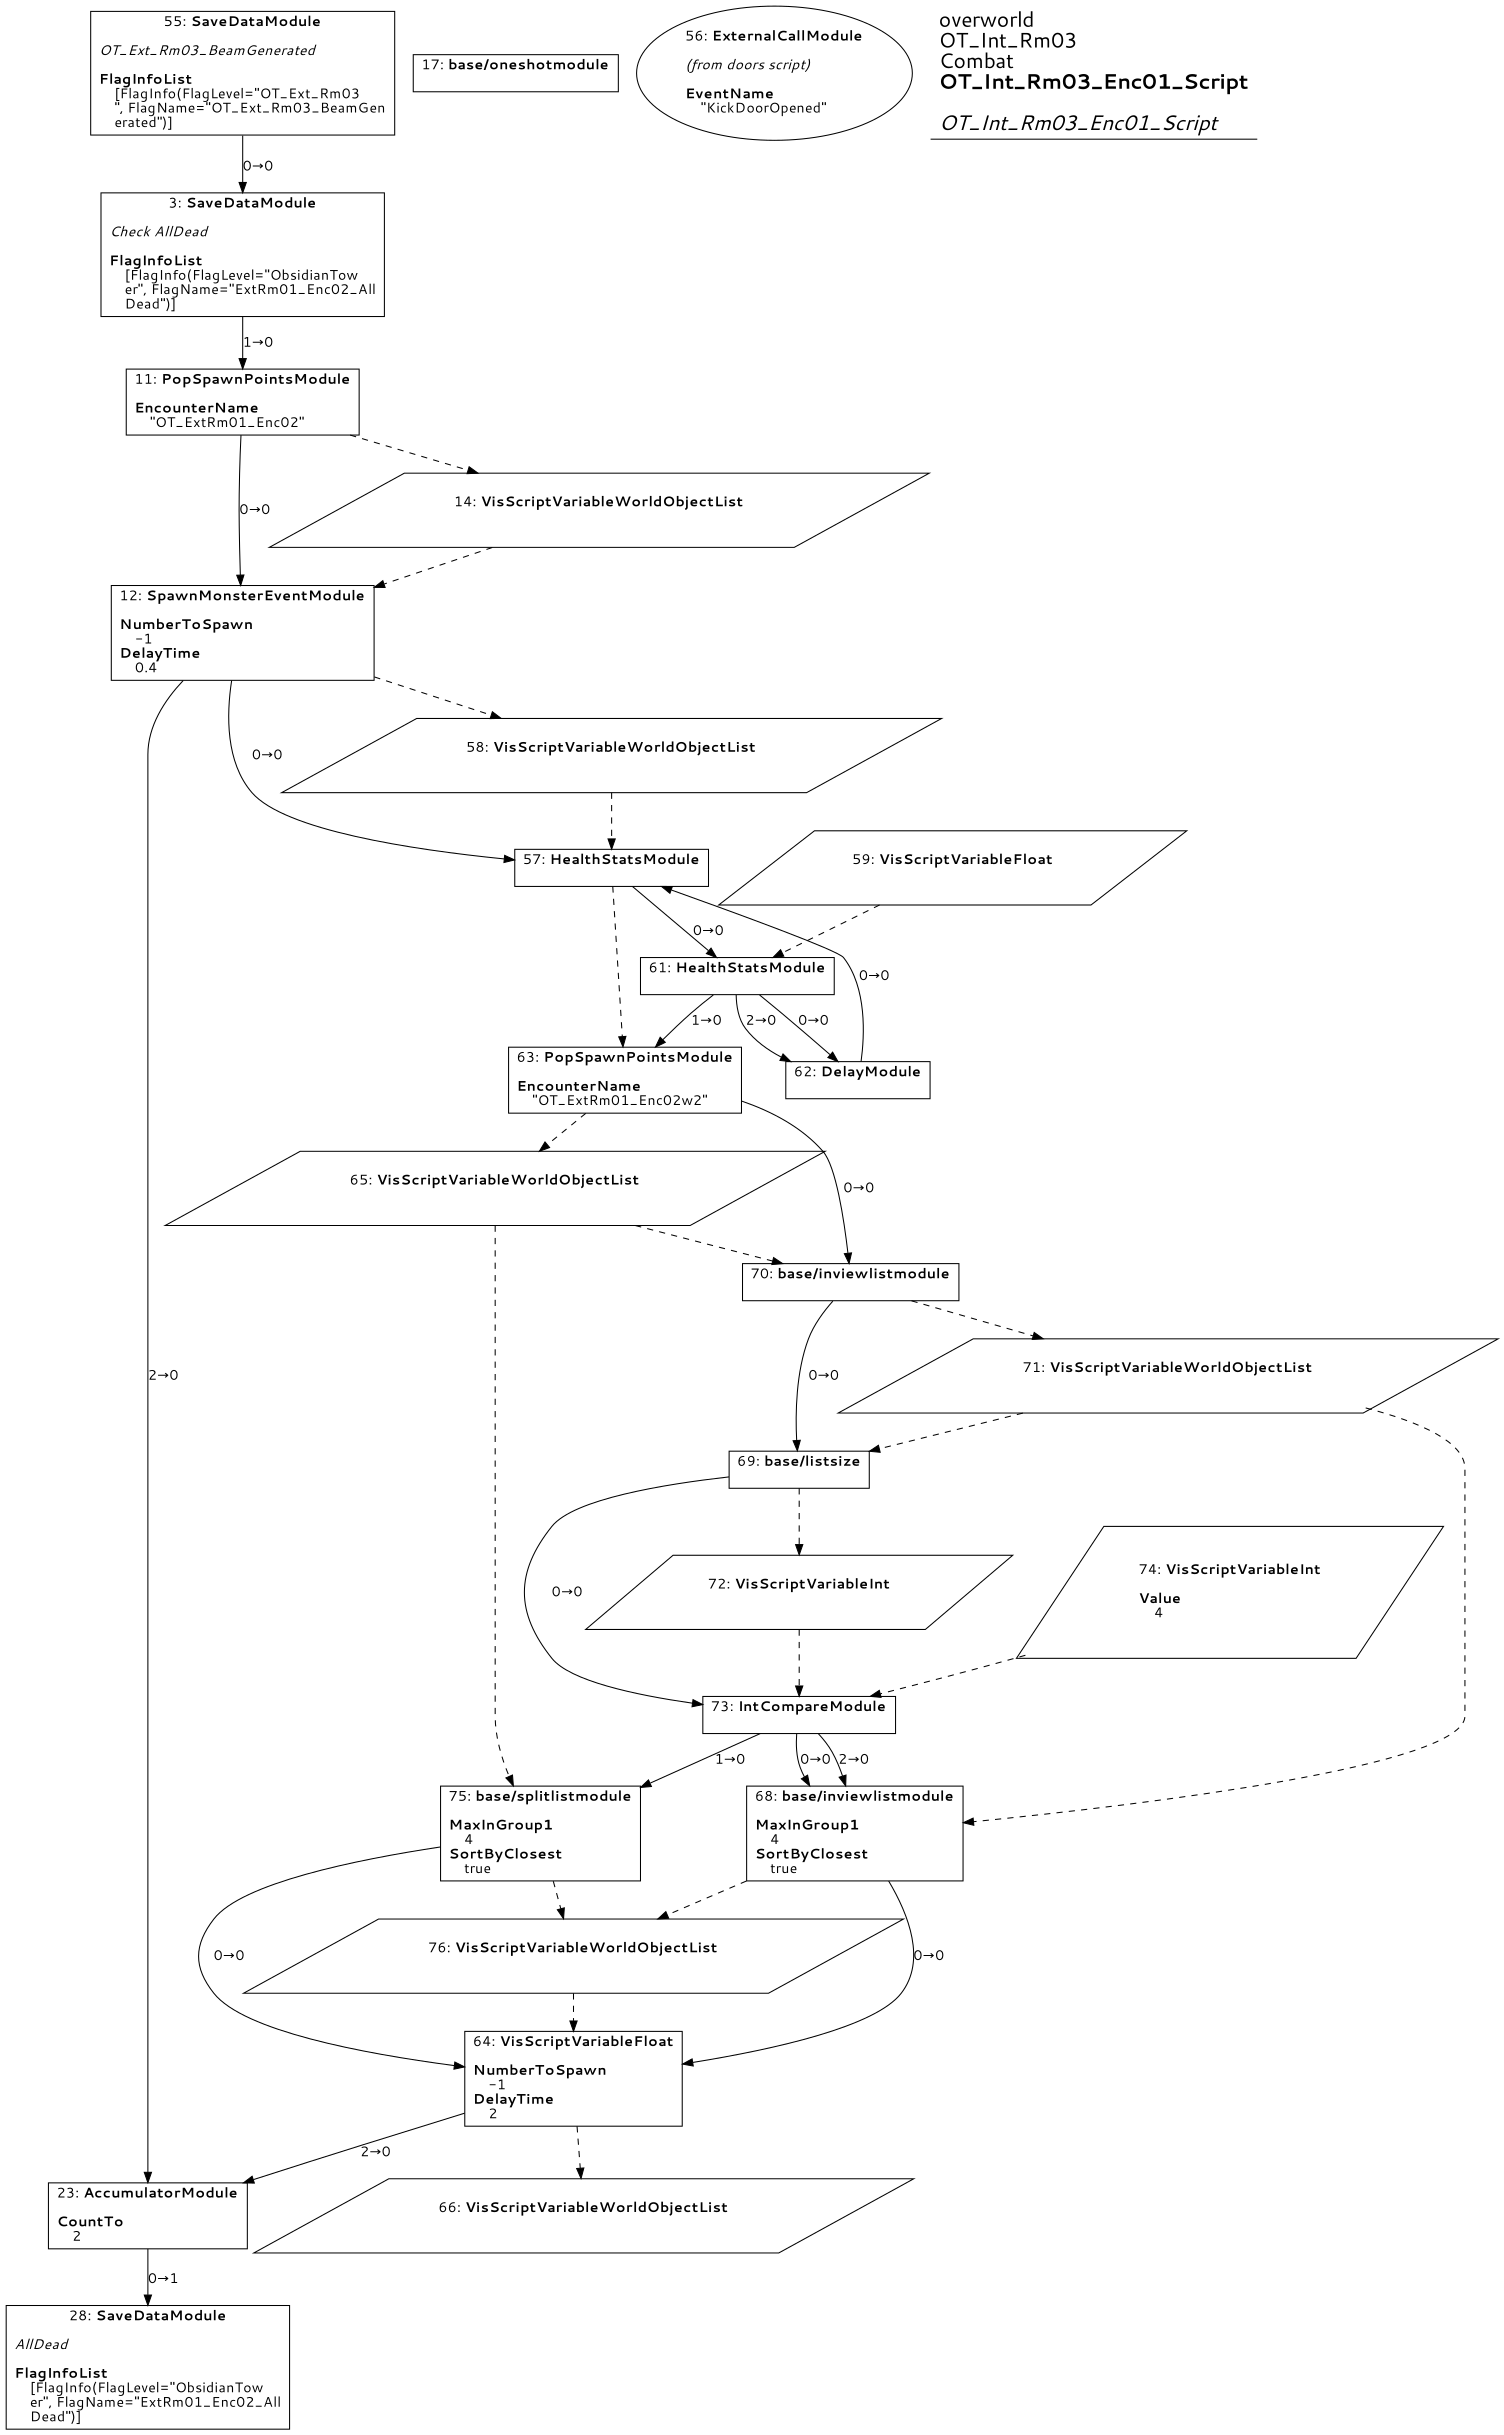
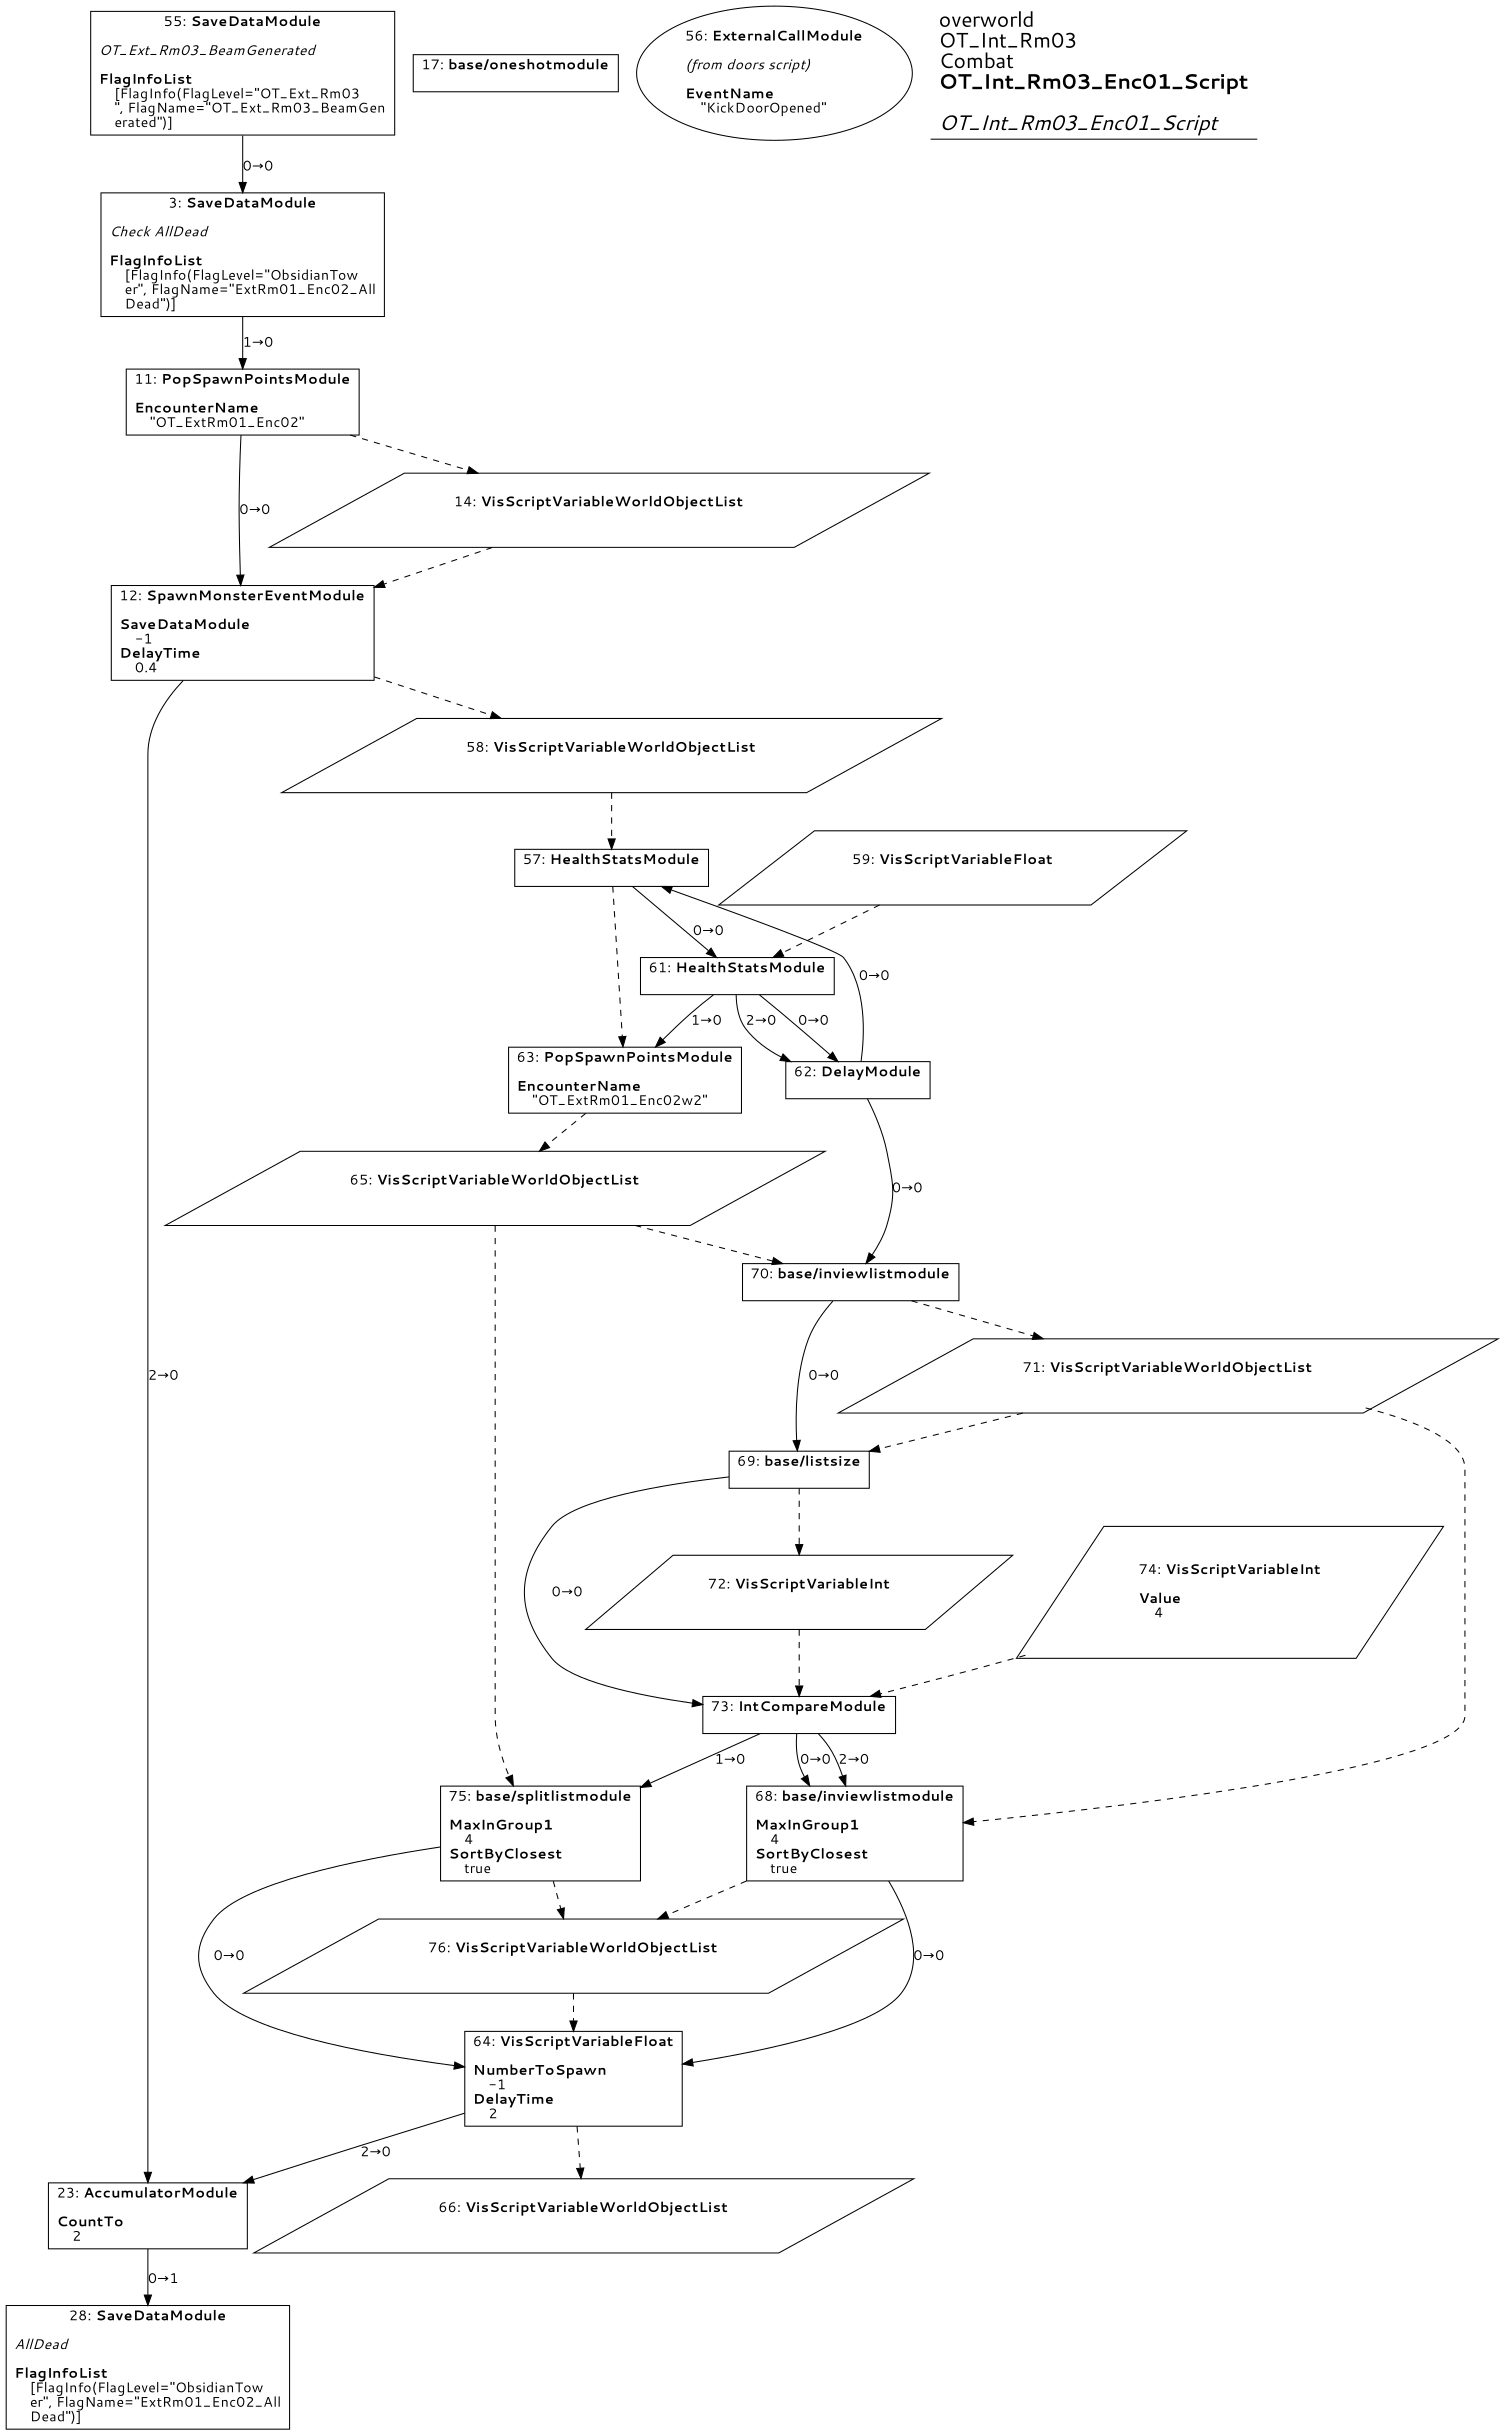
node "12:": text "NumberToSpawn" -> "SaveDataModule"
edge "12:" -> "57:": removed, label "0→0"
edge "63:" -> "70:": now "62:" -> "70:"
